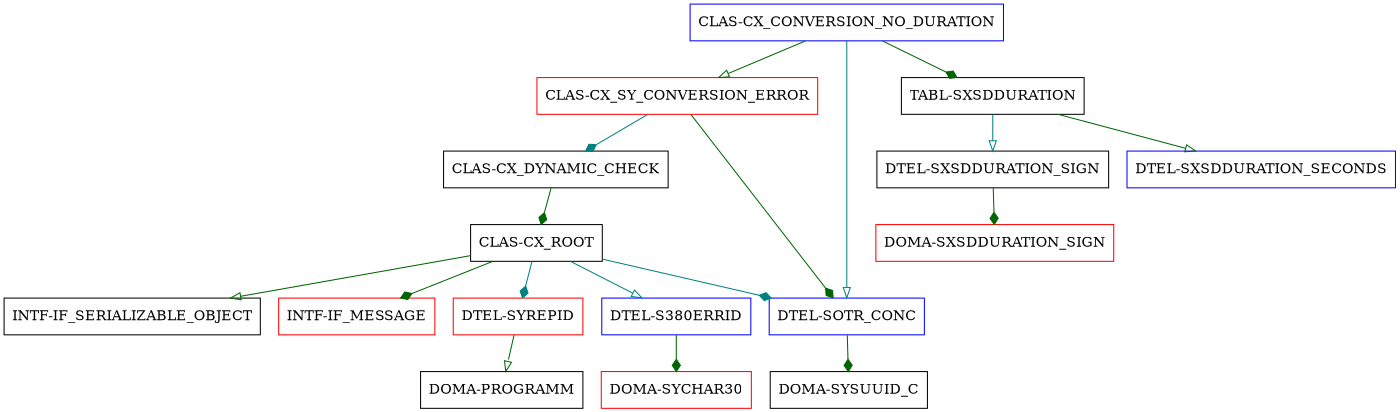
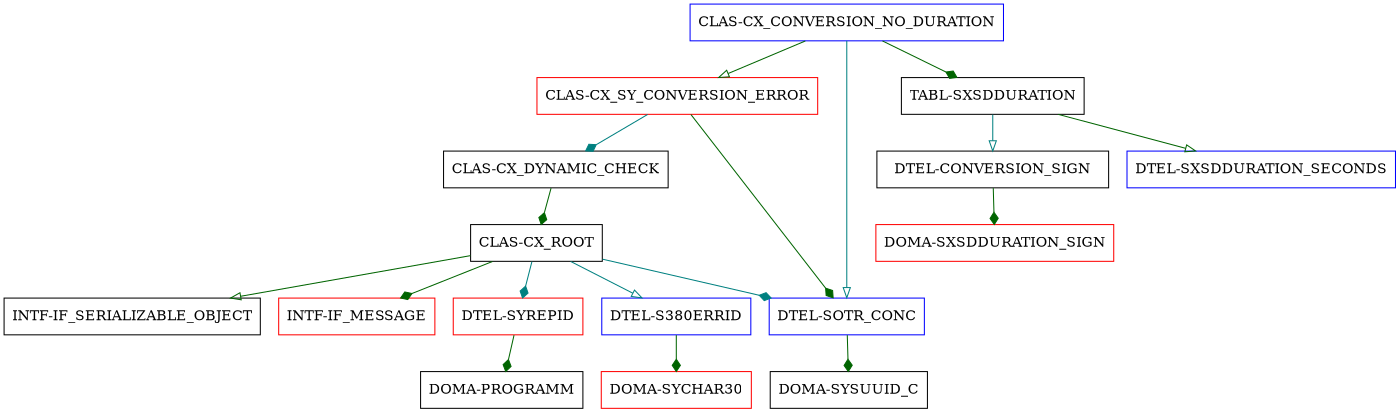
node "DTEL-SXSDDURATION_SIGN": label "DTEL-SXSDDURATION_SIGN" -> "DTEL-CONVERSION_SIGN"
edge "DTEL-SYREPID" -> "DOMA-PROGRAMM": arrowhead onormal -> diamond
